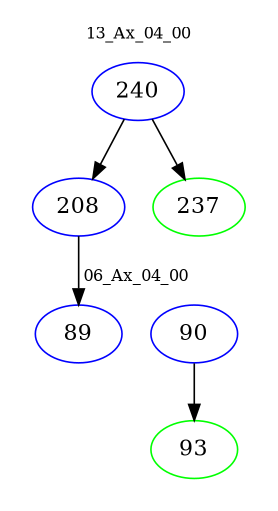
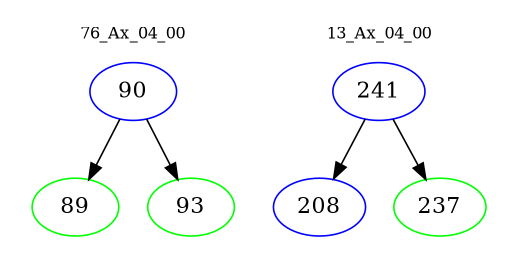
node "240": label "240" -> "241"
edge "208" -> "89": now "90" -> "89"
cluster "06_Ax_04_00": label "06_Ax_04_00" -> "76_Ax_04_00"
node "89": color blue -> green
